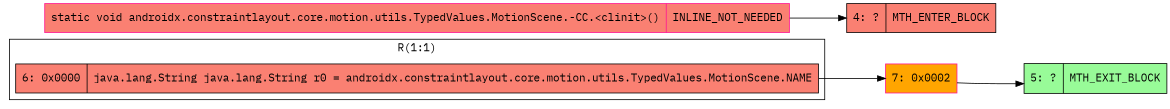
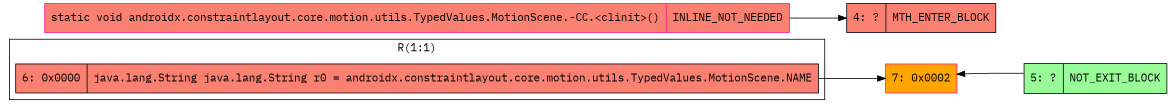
node "5: ?": text "MTH_EXIT_BLOCK" -> "NOT_EXIT_BLOCK"
edge "7: 0x0002" -> "5: ?": reversed
